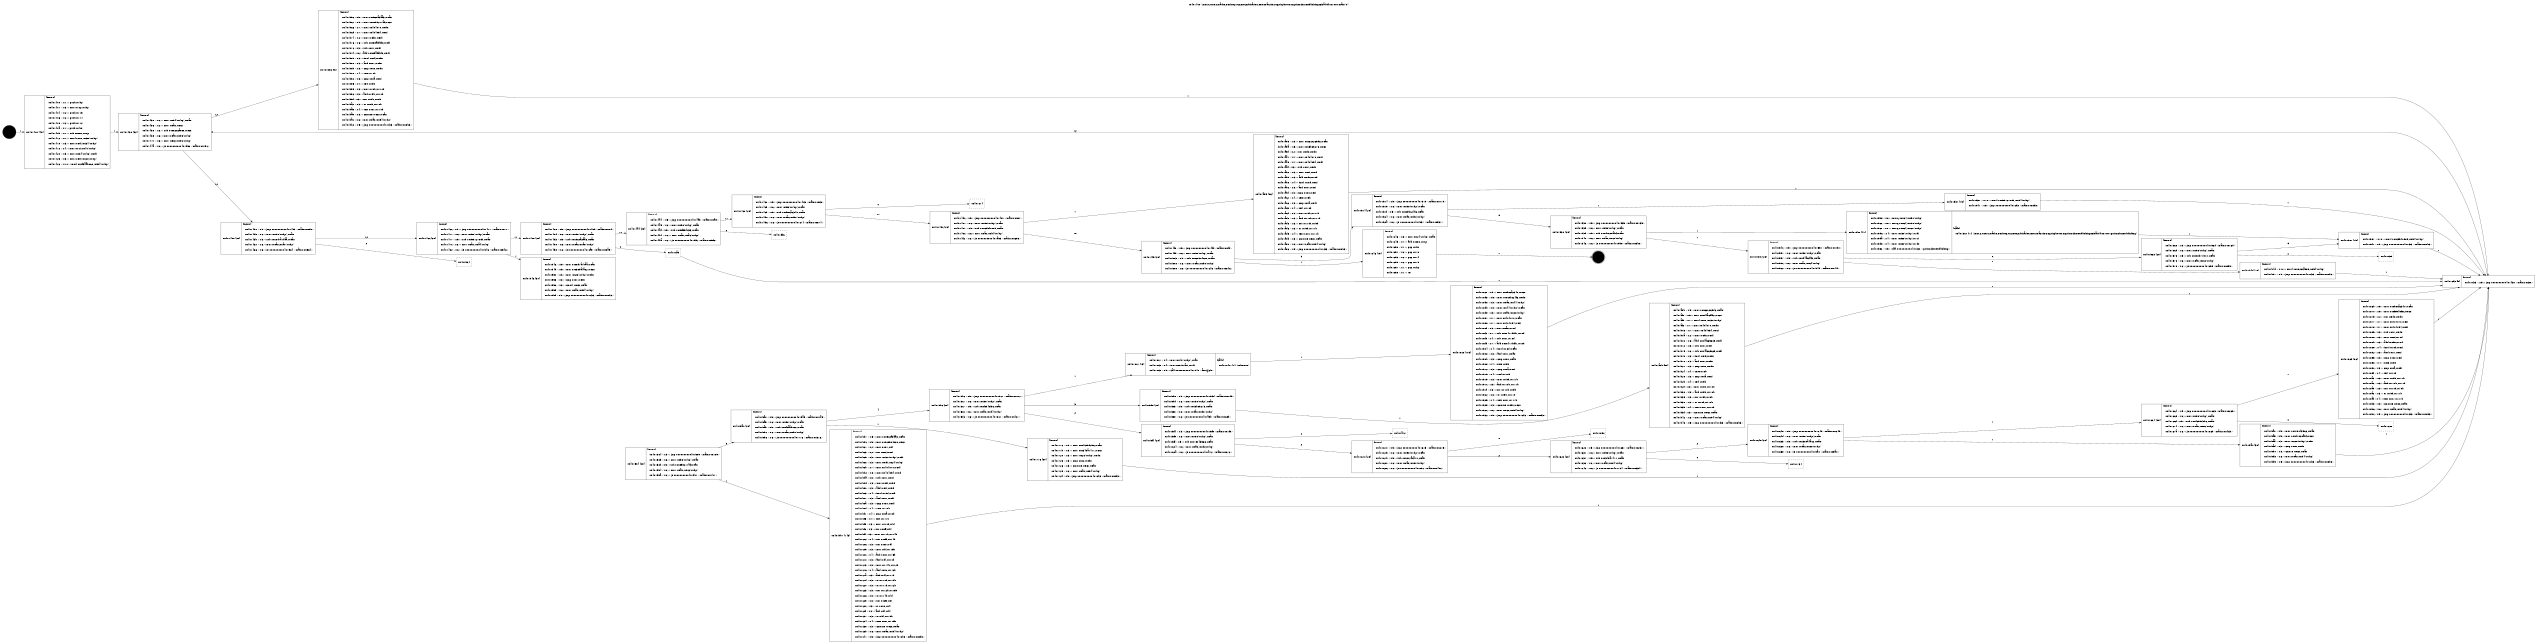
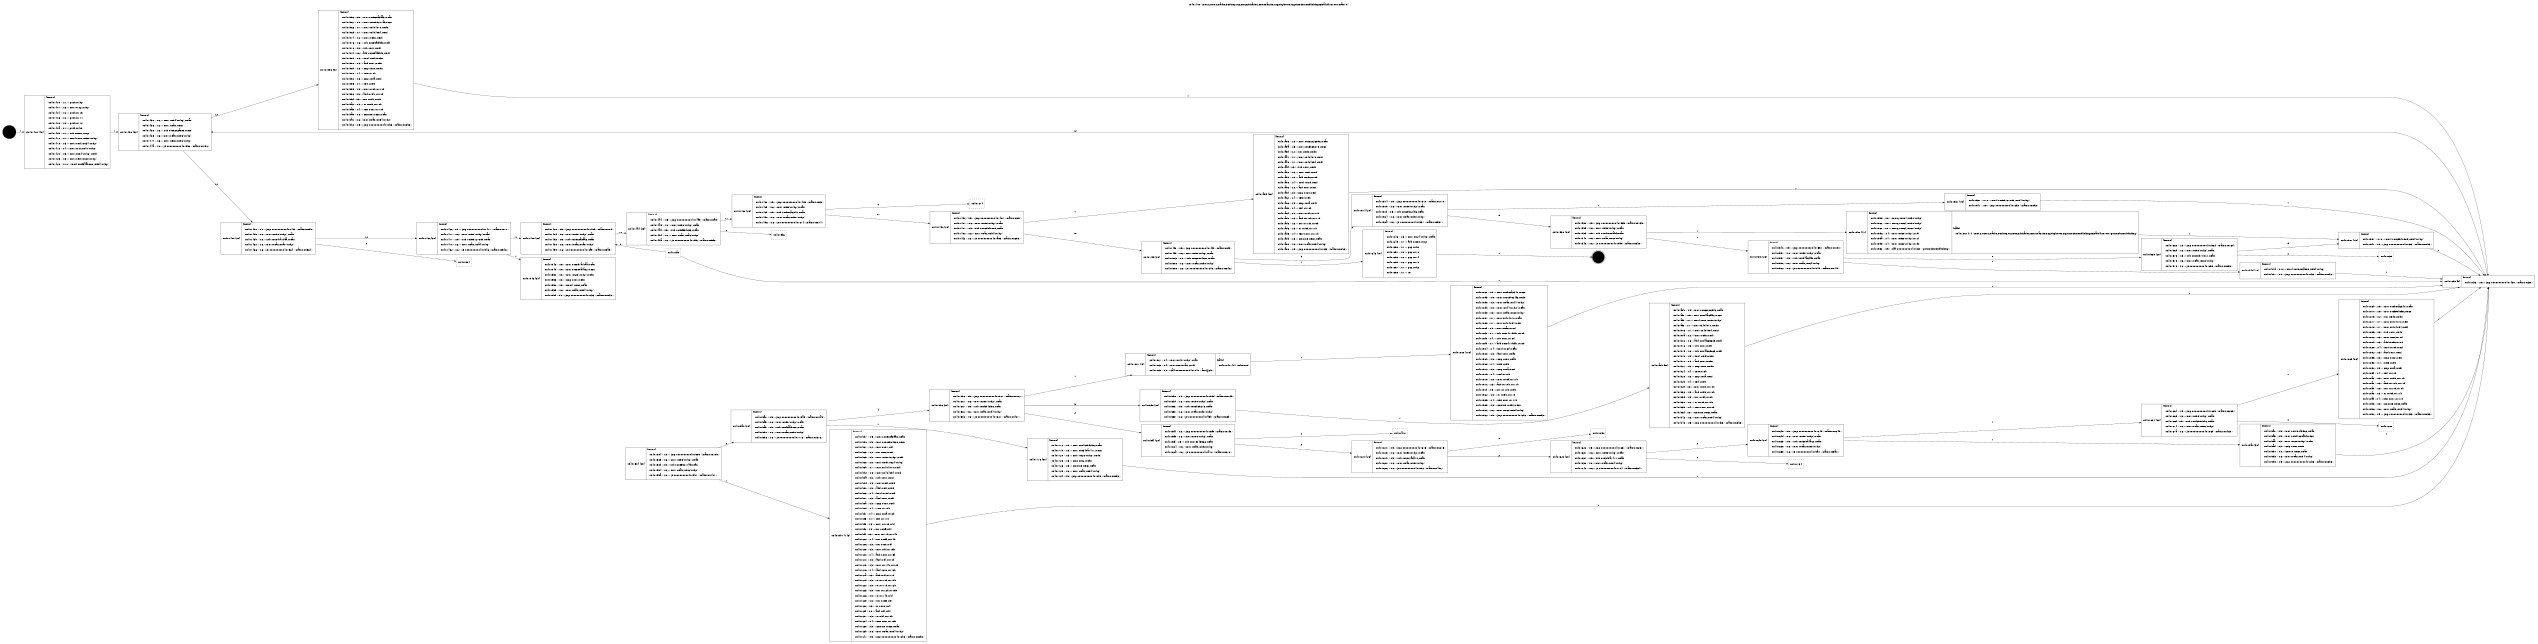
edge "0x401488 [28]" -> "0x401ca9": reversed
